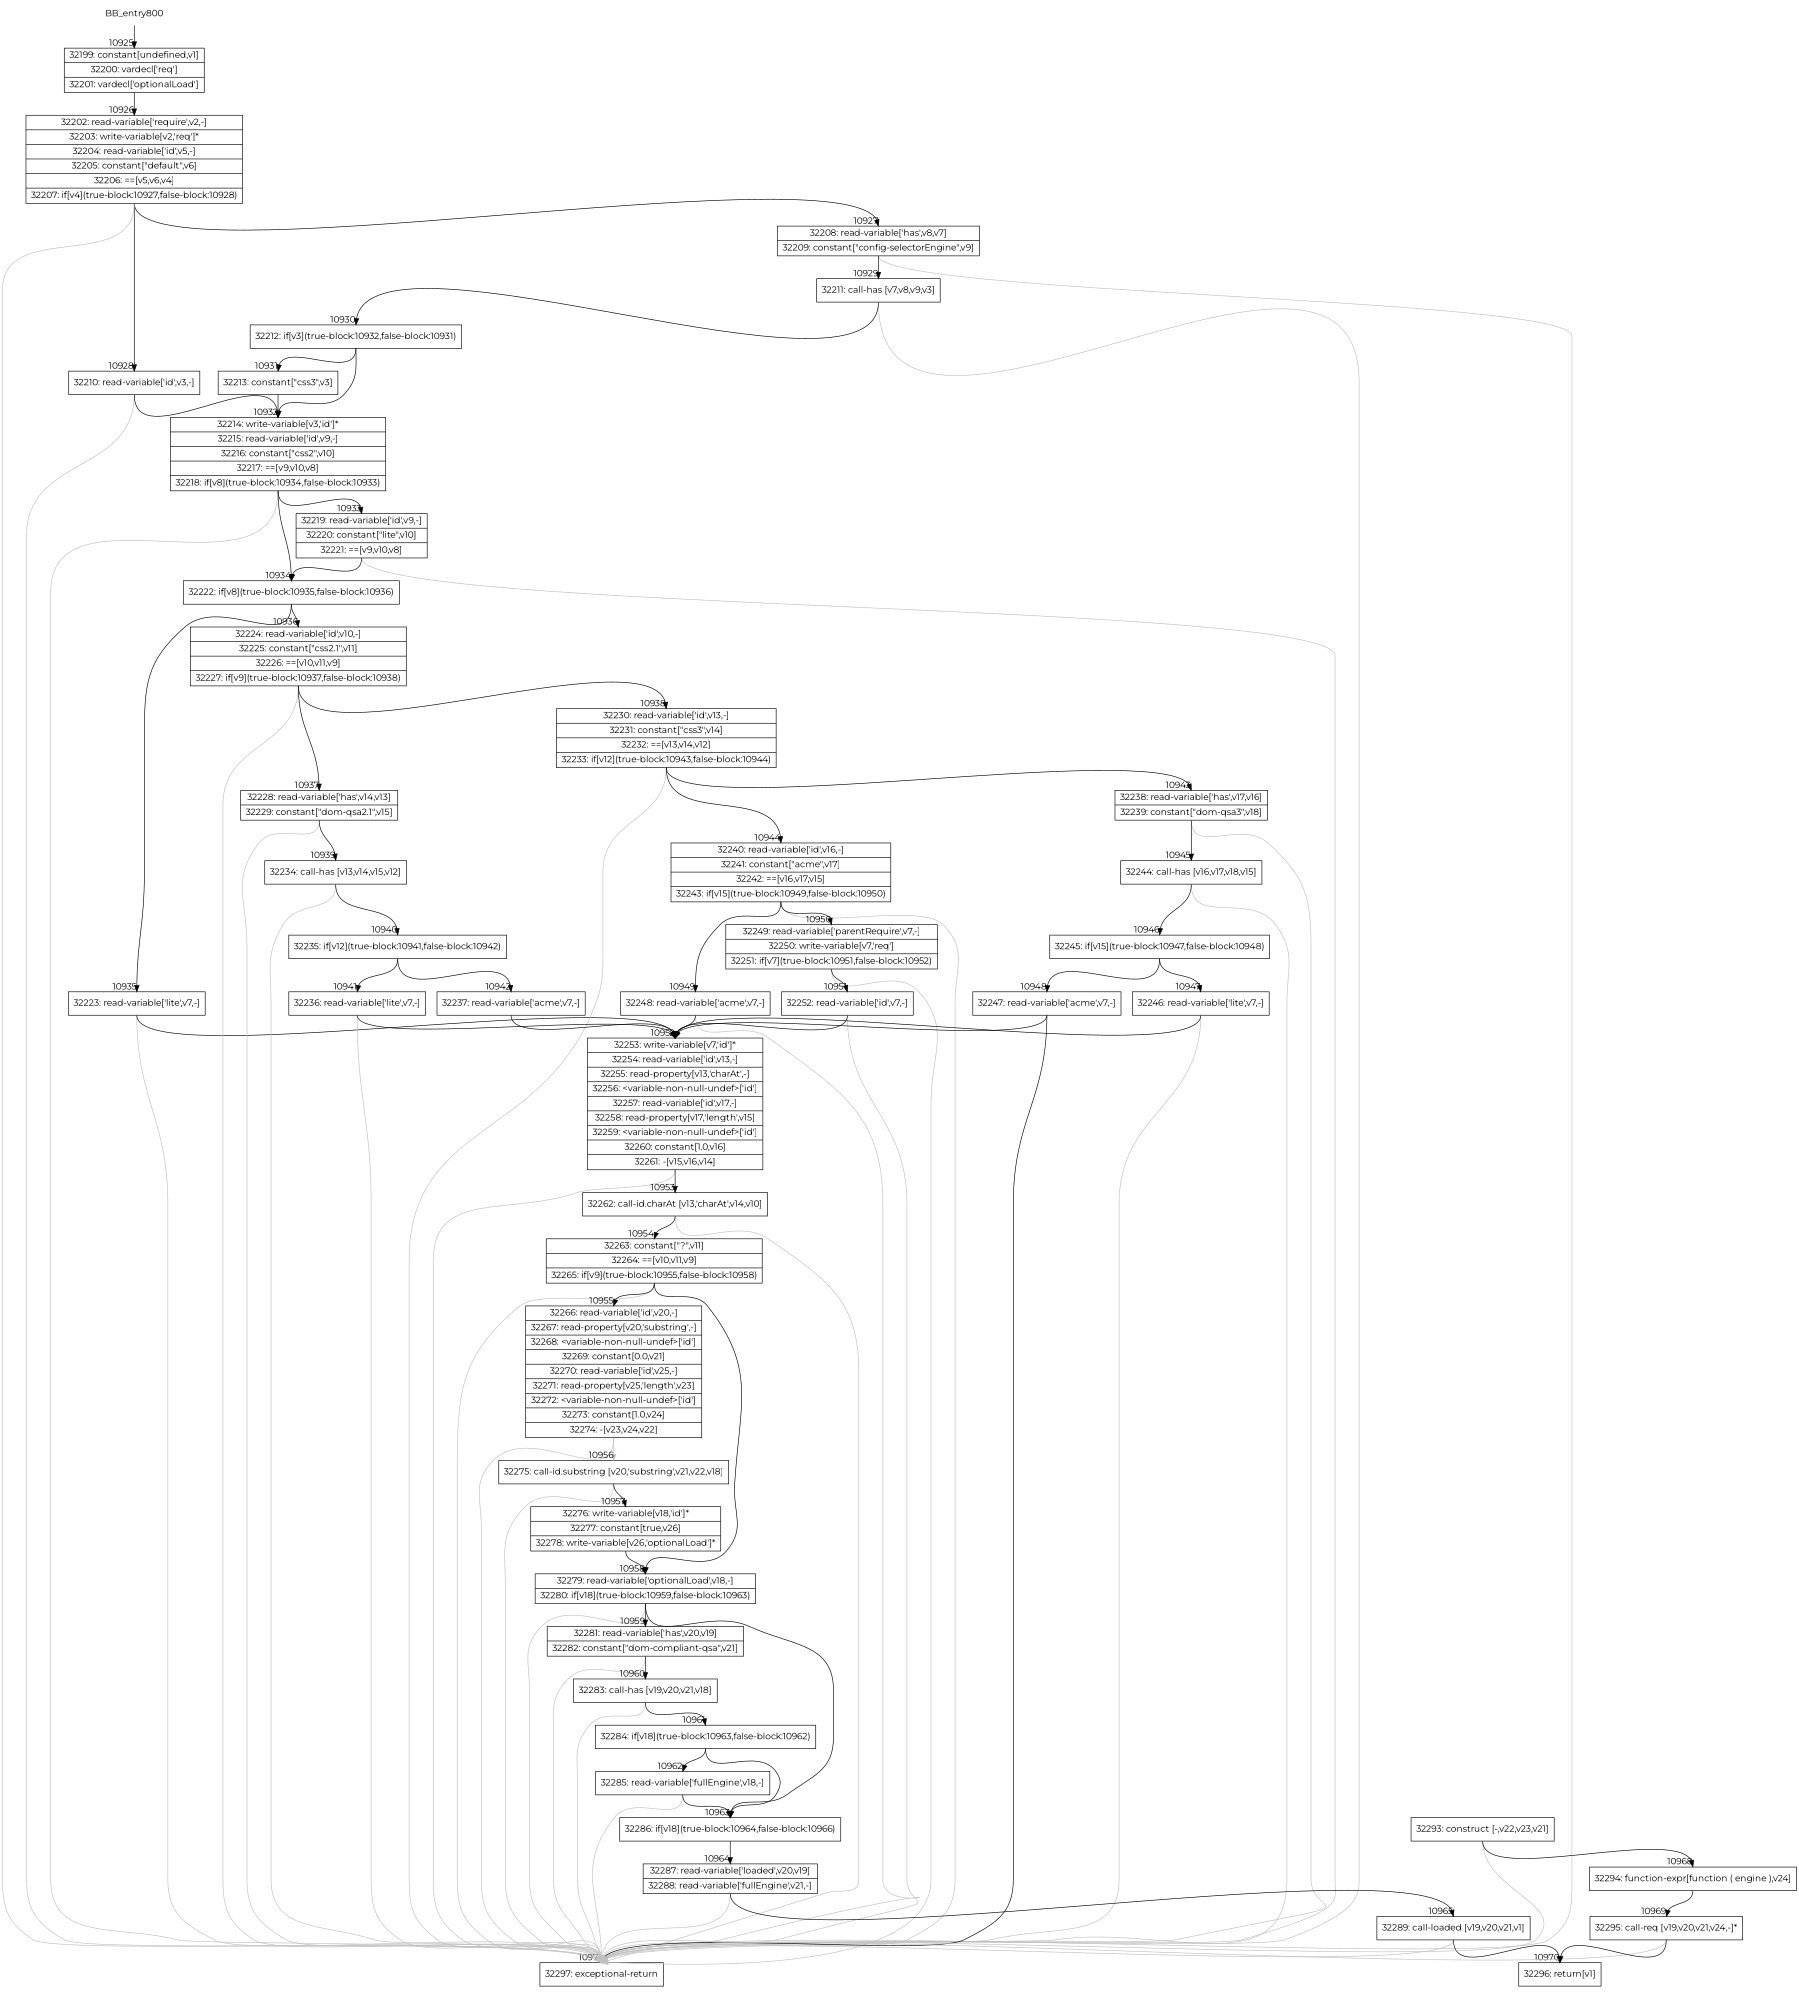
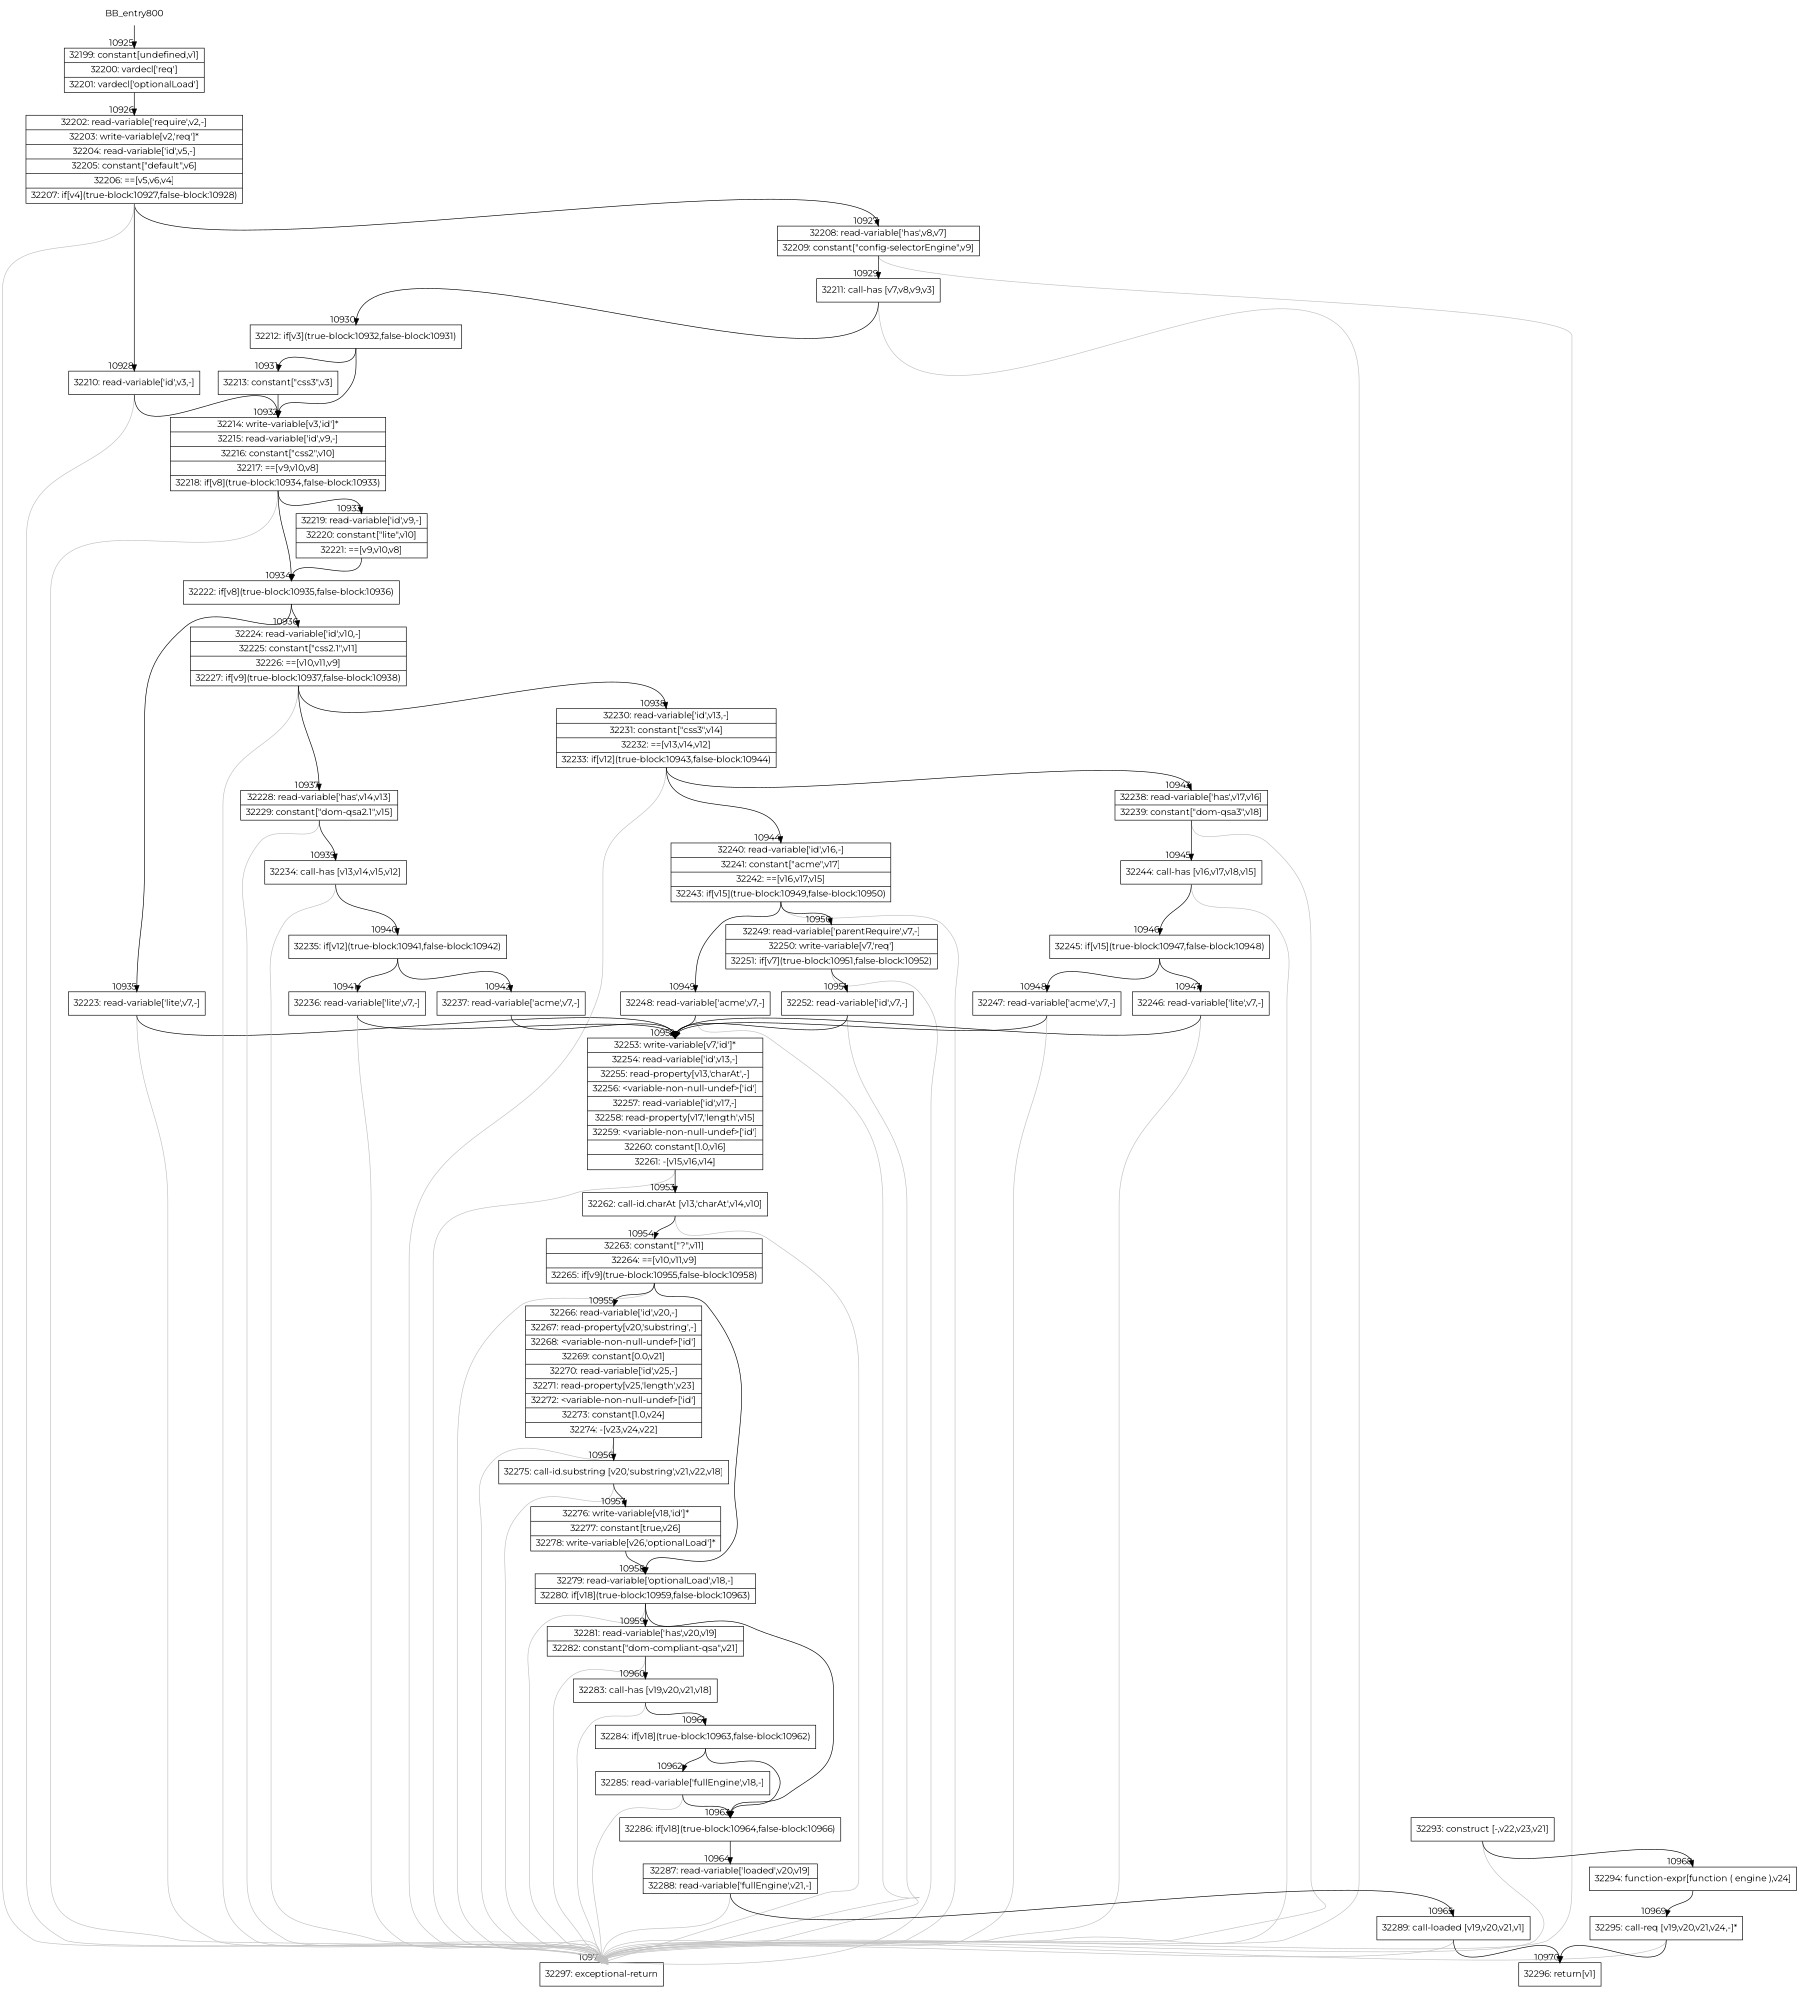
edge "32219: read-variable['id',v9,-]" -> "32297: exceptional-return": removed
edge "32266: read-variable['id',v20,-]" -> "32275: call-id.substring [v20,'substring',v21,v22,v18]": color gray -> black
edge "32247: read-variable['acme',v7,-]" -> "32297: exceptional-return": color black -> gray
